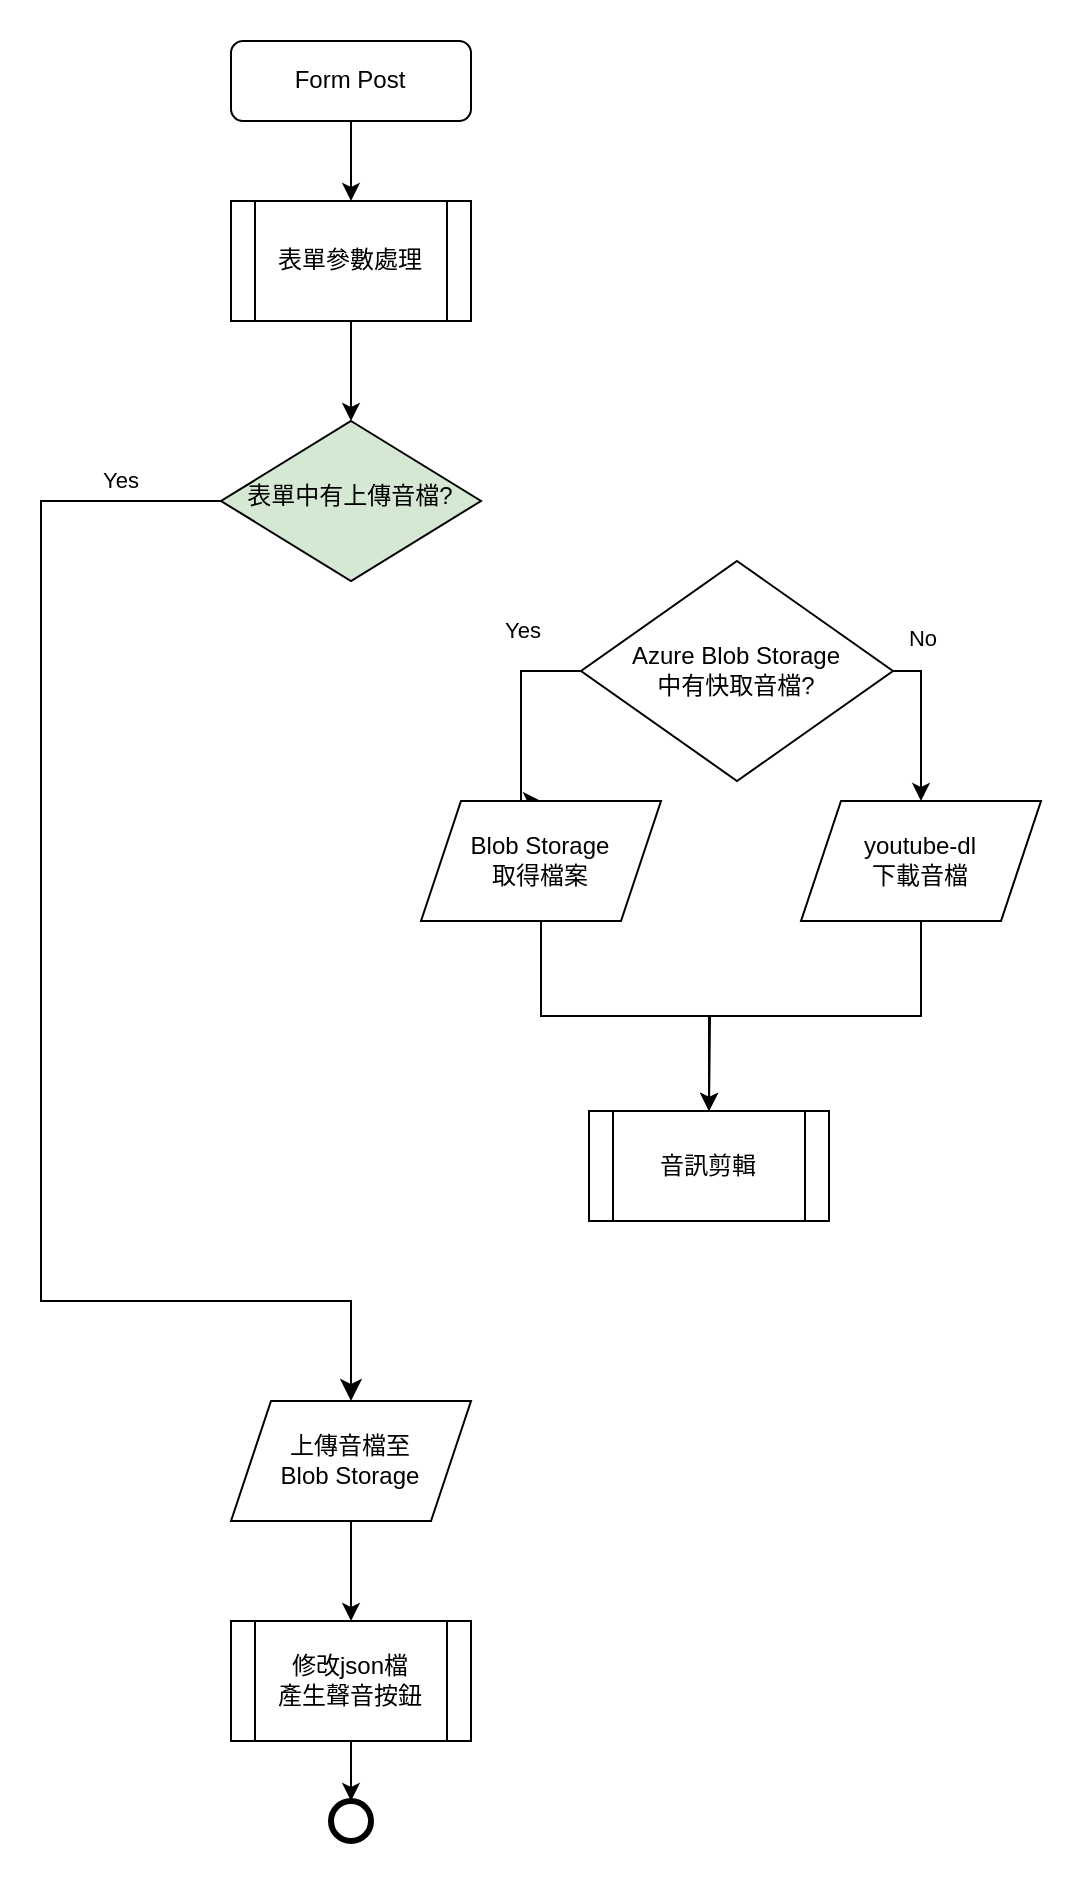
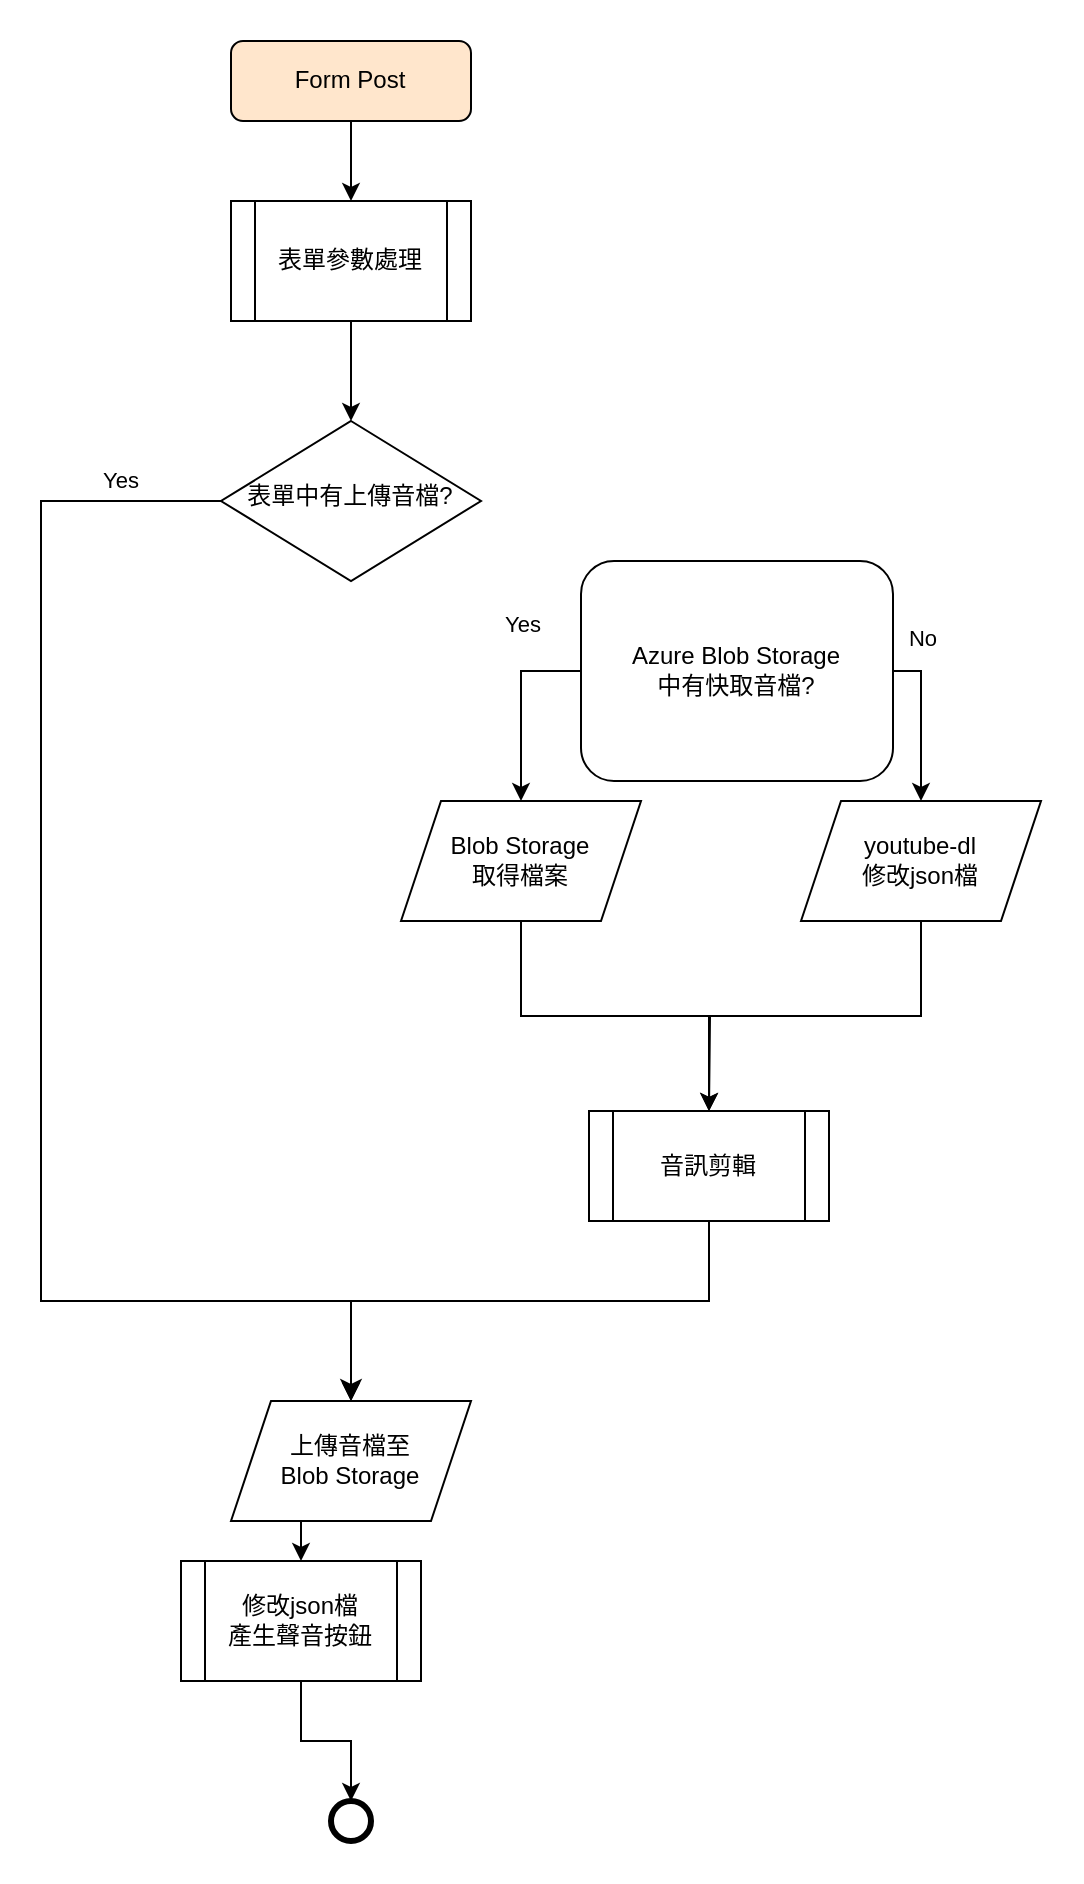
node "Form Post": fillcolor #ffffff -> #ffe6cc
node "表單中有上傳音檔?": fillcolor #d5e8d4 -> #ffffff
node "Azure Blob Storage 中有快取音檔?": shape diamond -> rounded rectangle
node "Blob Storage 取得檔案": moved (541, 861) -> (521, 861)
node "youtube-dl 下載音檔": label "youtube-dl 下載音檔" -> "youtube-dl 修改json檔"
edge "音訊剪輯" -> "上傳音檔至 Blob Storage": added
node "修改json檔 產生聲音按鈕": moved (351, 1681) -> (301, 1621)
